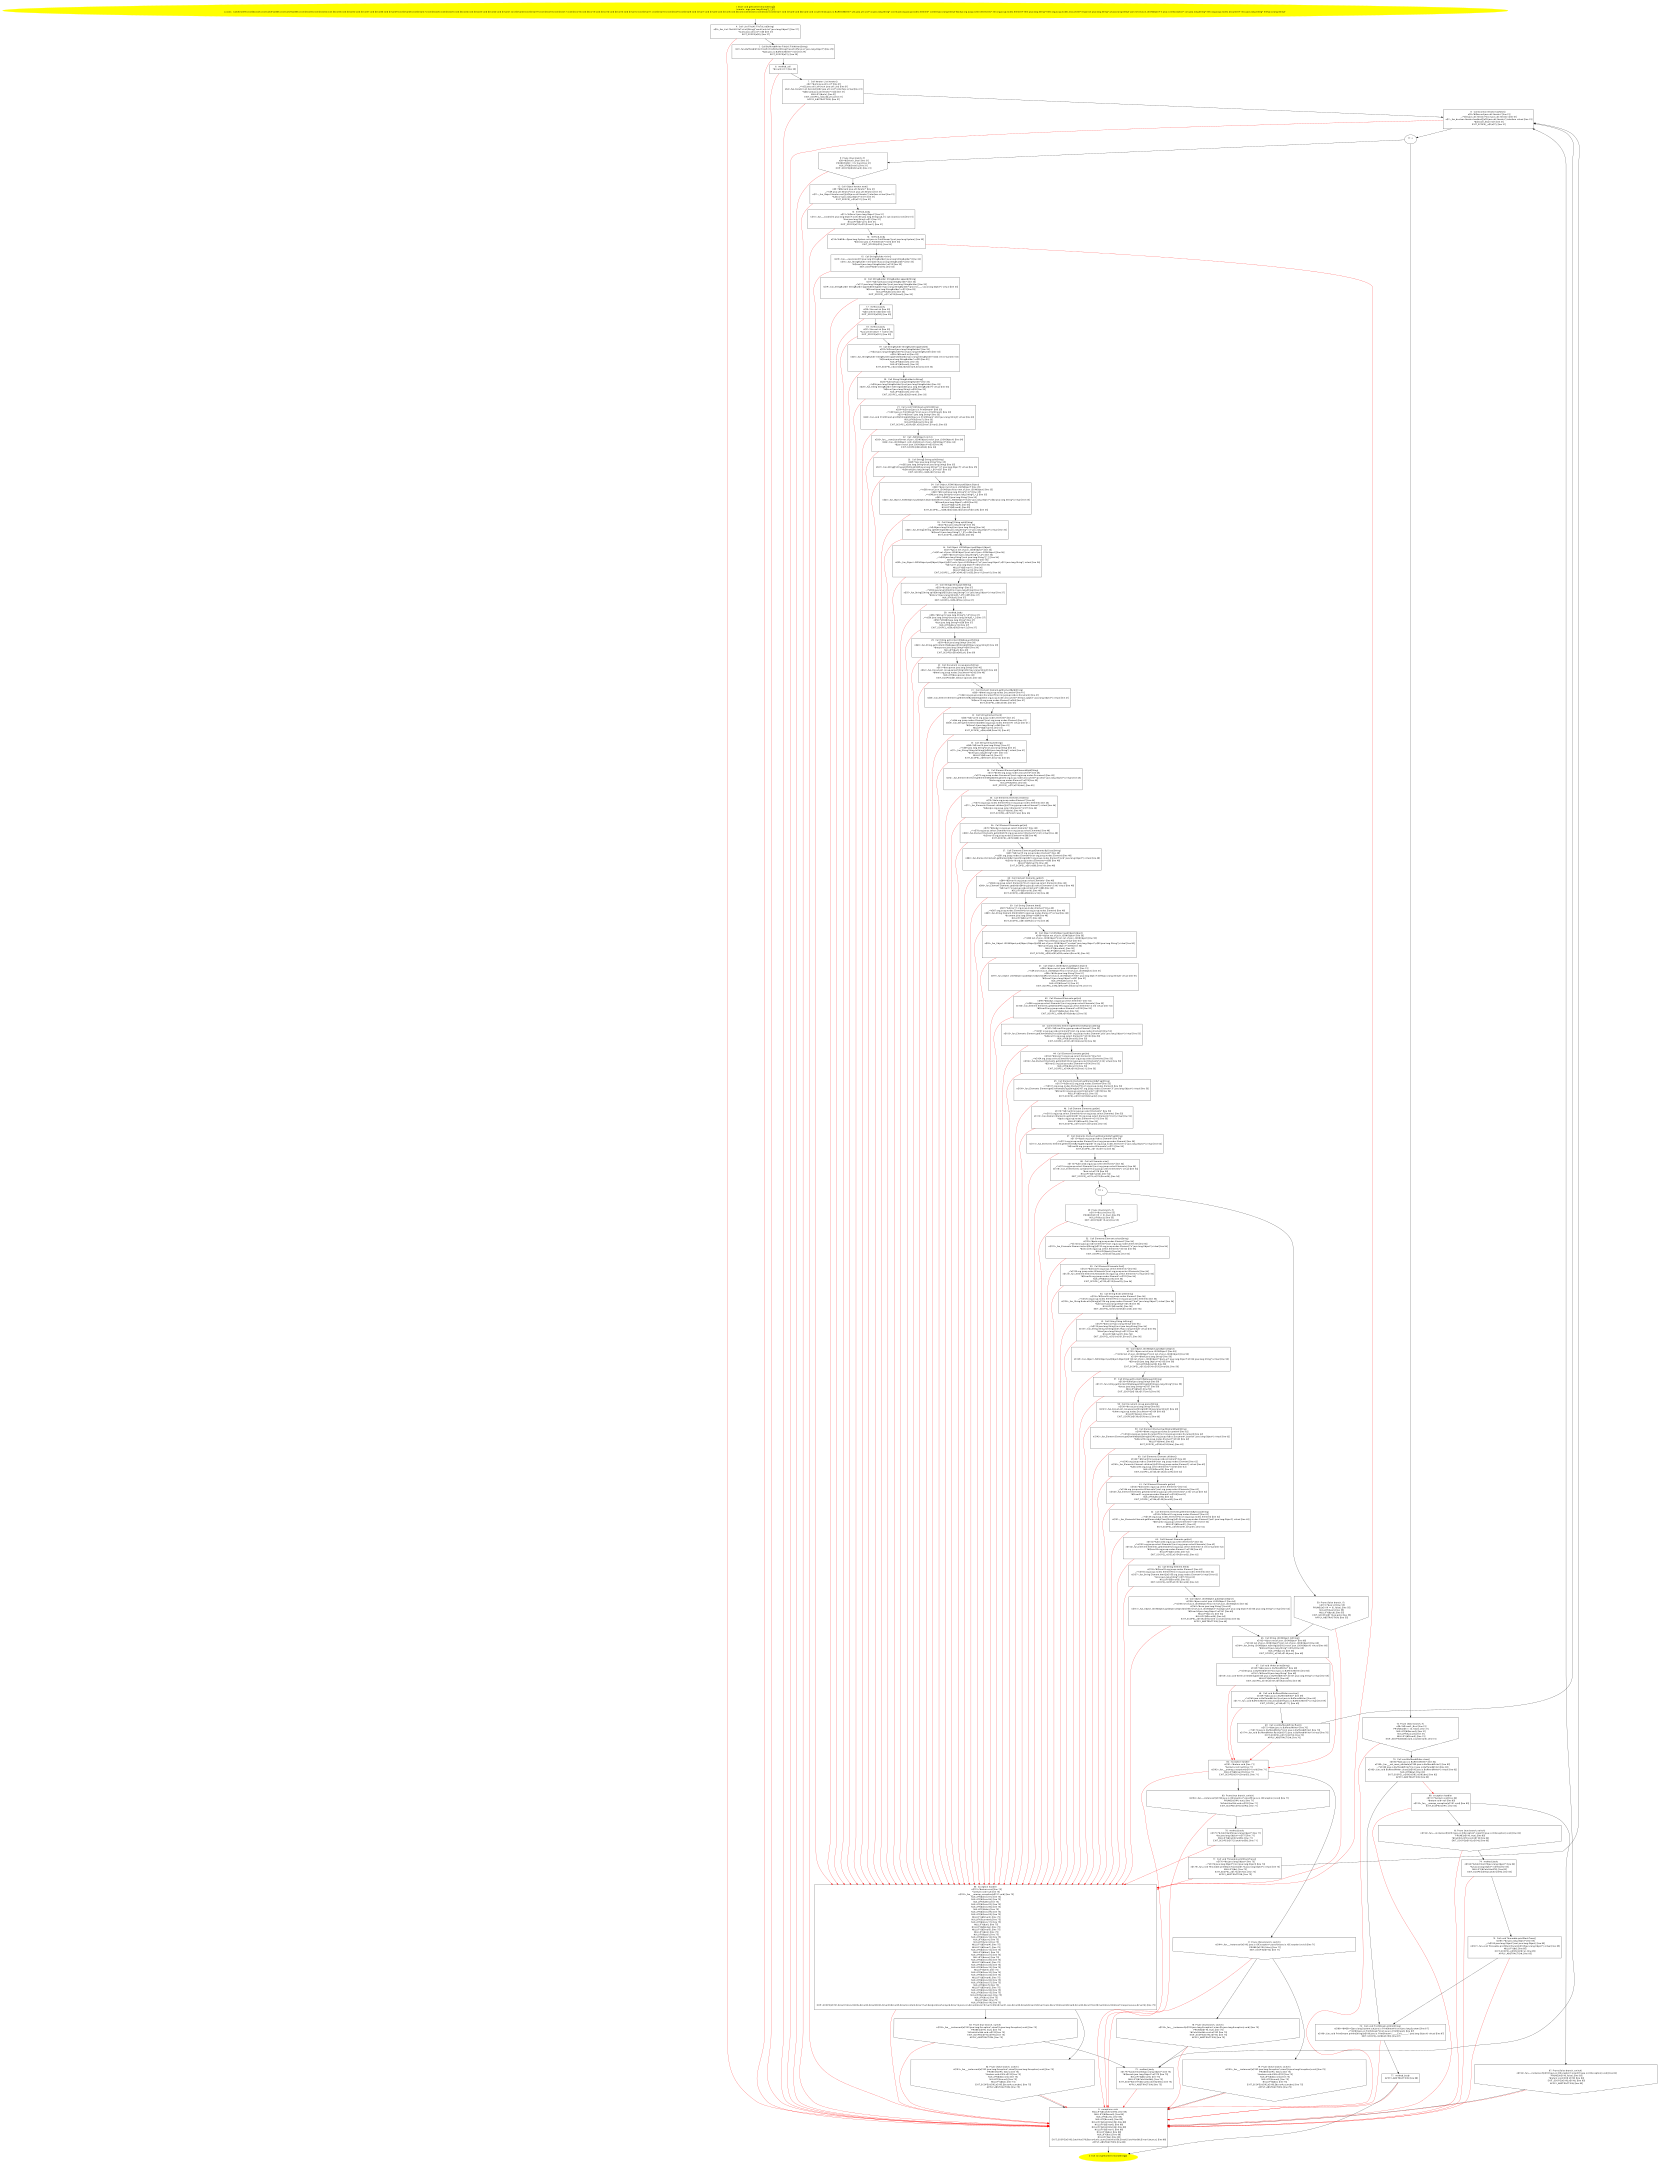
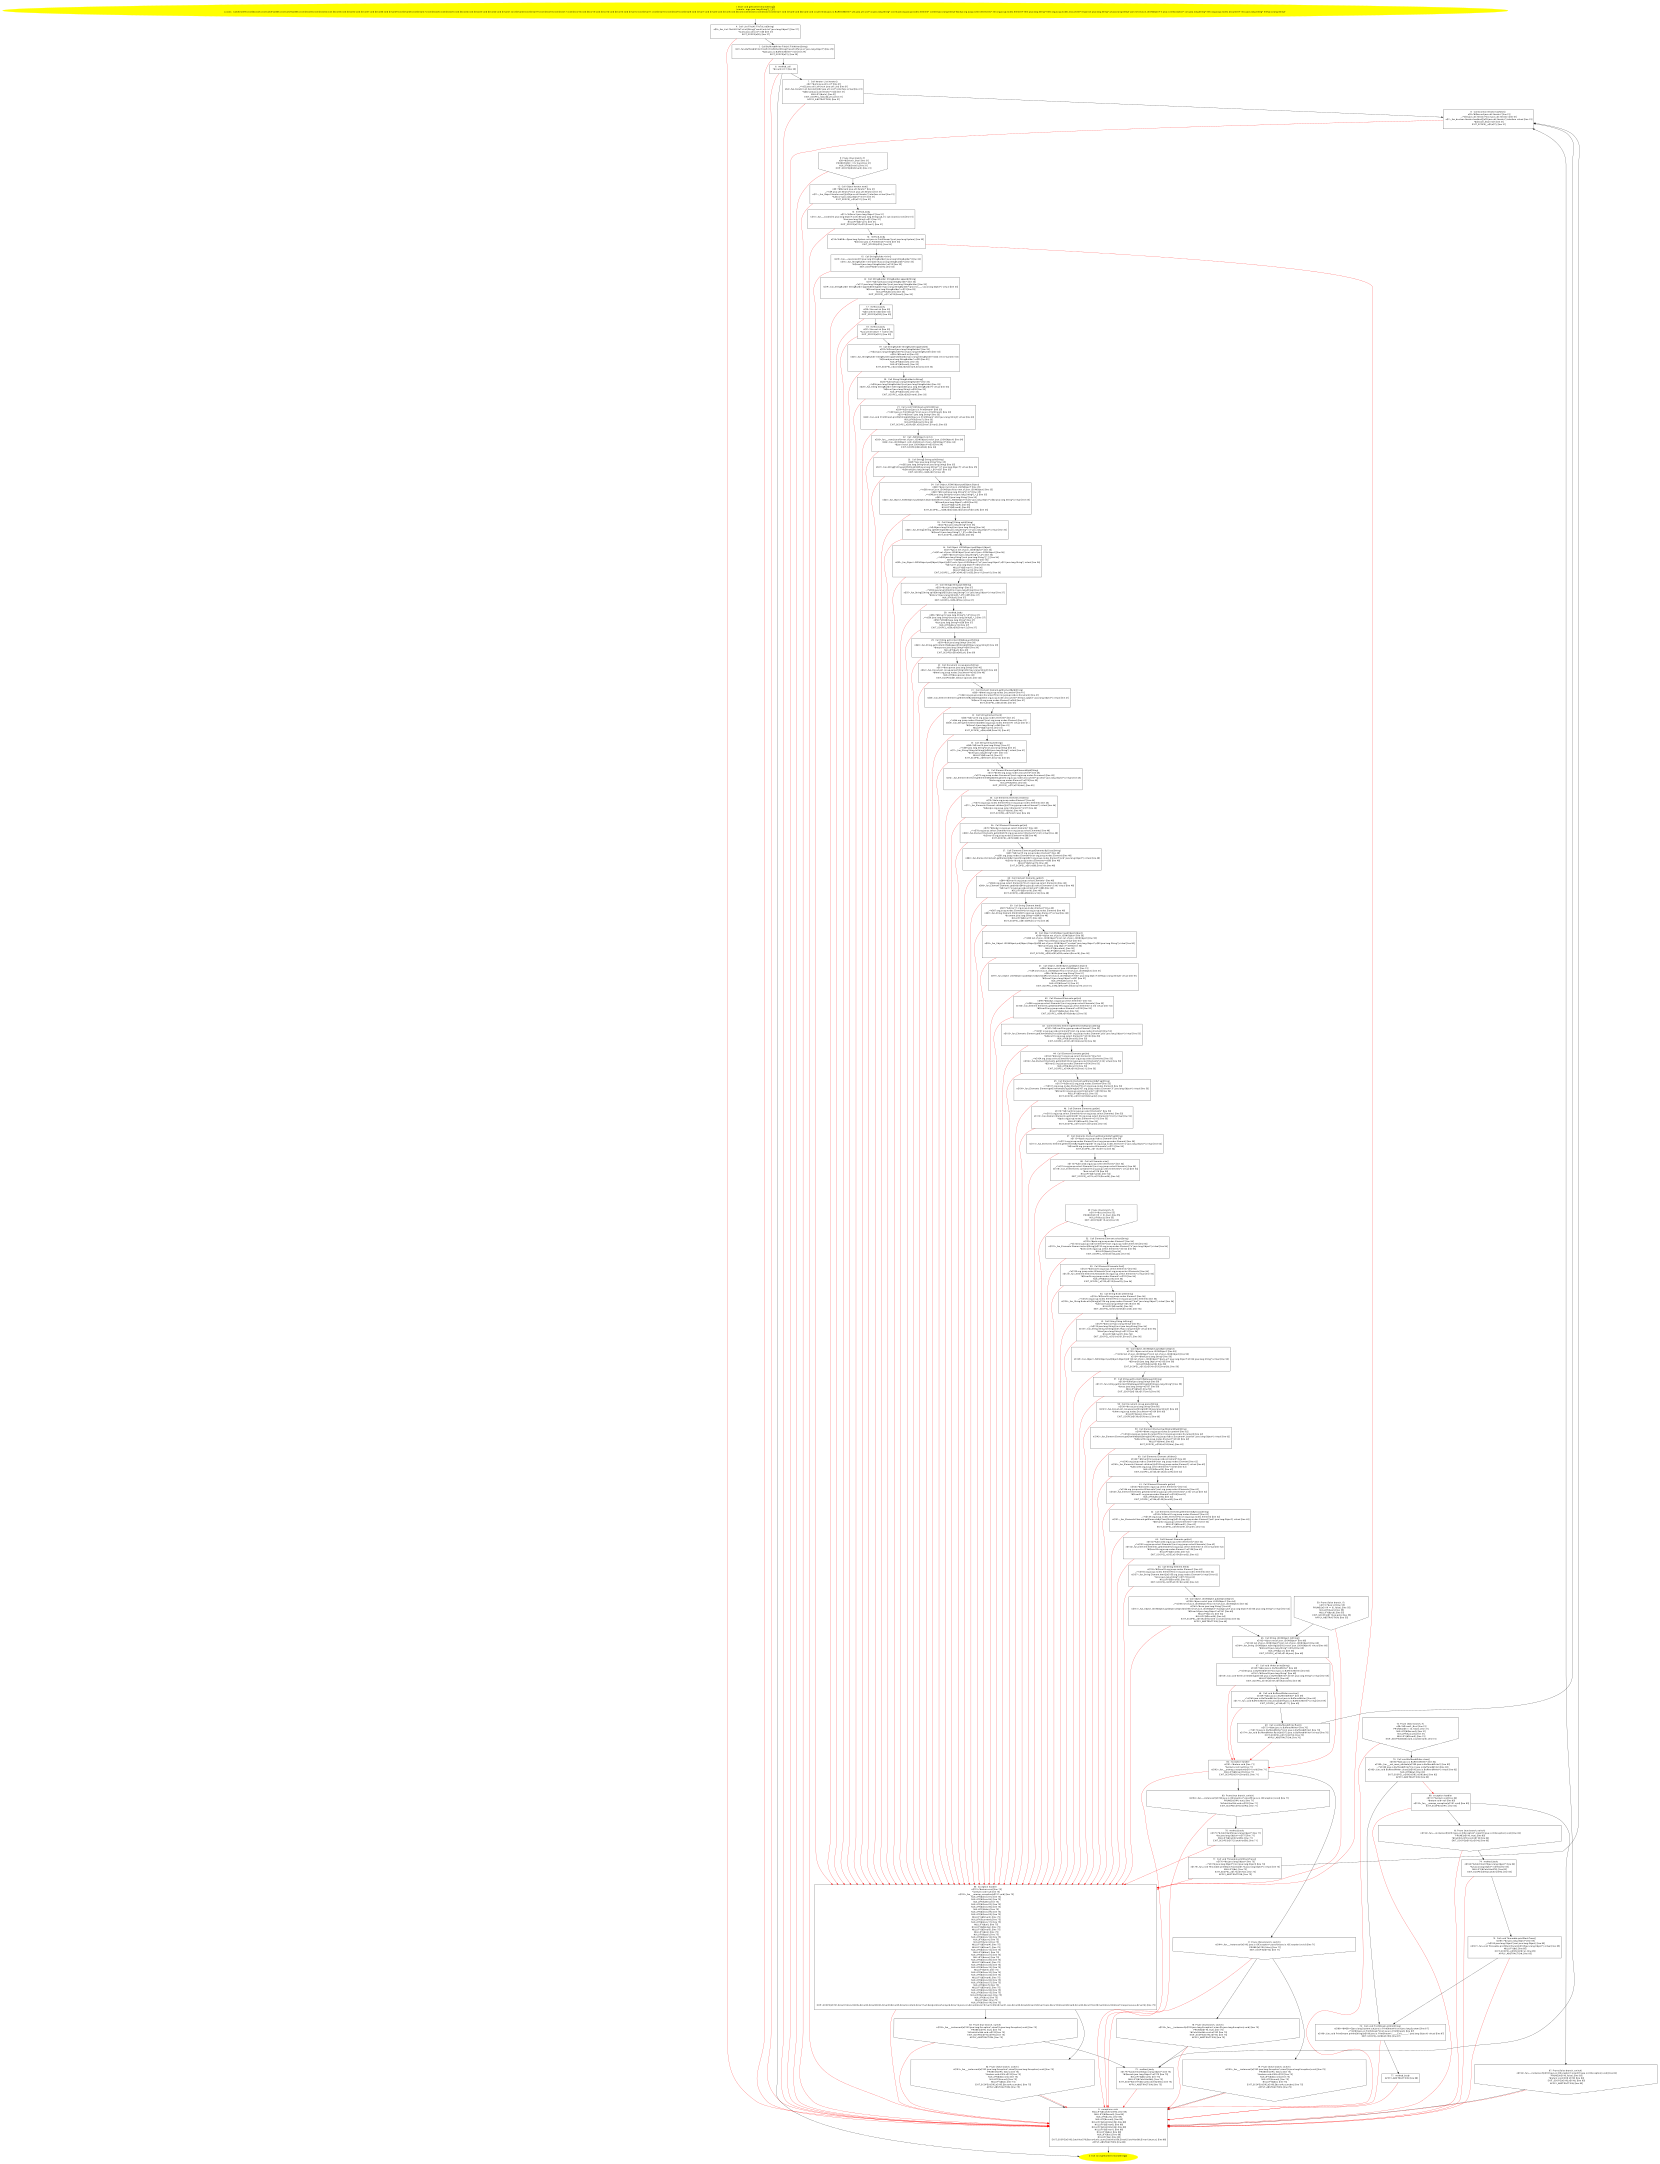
node "11: +": removed
node "51: +": removed
edge "77:  method_body APPLY_ABSTRACTION; [line 88]" -> "2: Exit void getContent.main(String[])": now "6:  method_util *&count:int=1 [line 30]" -> "2: Exit void getContent.main(String[])"
